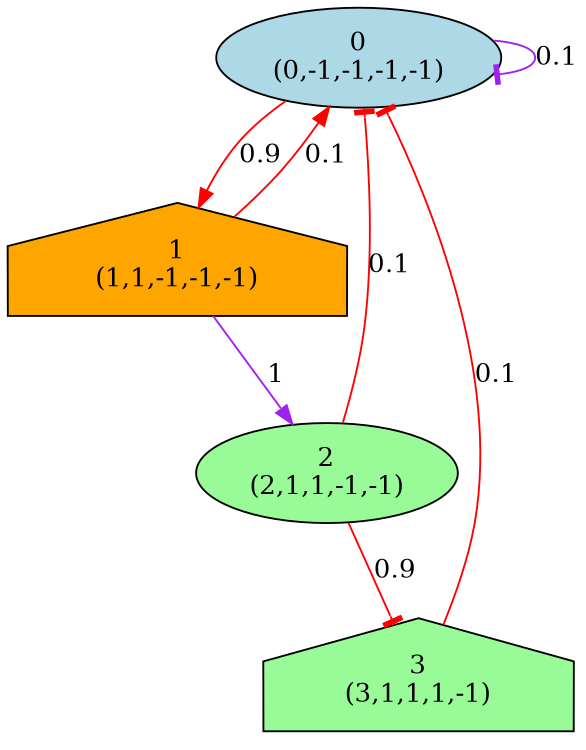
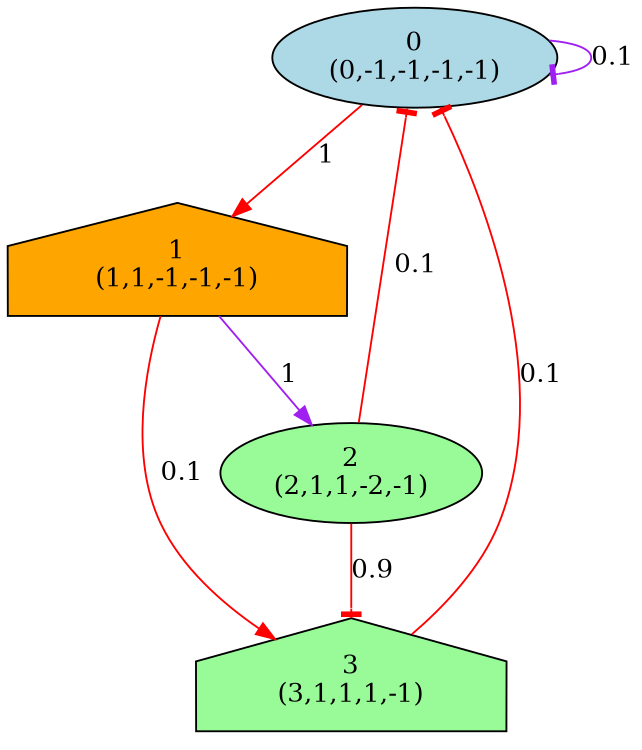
edge "0 (0,-1,-1,-1,-1)" -> "1 (1,1,-1,-1,-1)": label "0.9" -> "1"
edge "1 (1,1,-1,-1,-1)" -> "0 (0,-1,-1,-1,-1)": now "1 (1,1,-1,-1,-1)" -> "3 (3,1,1,1,-1)"
node "2 (2,1,1,-1,-1)": label "2 (2,1,1,-1,-1)" -> "2 (2,1,1,-2,-1)"
